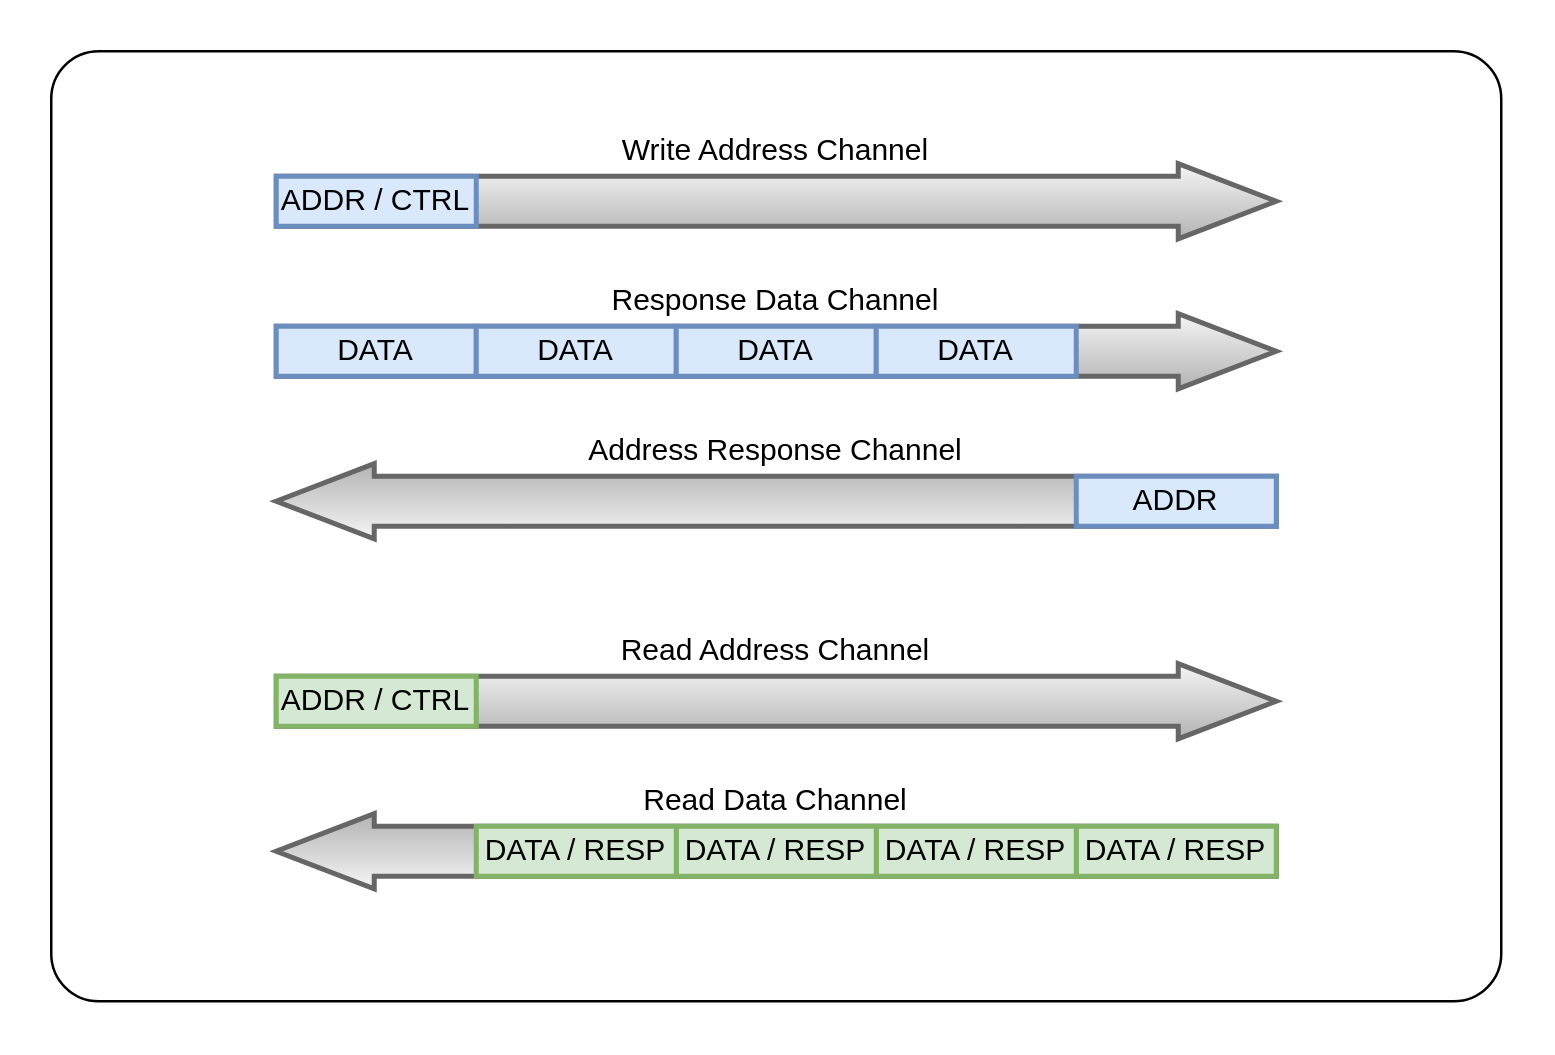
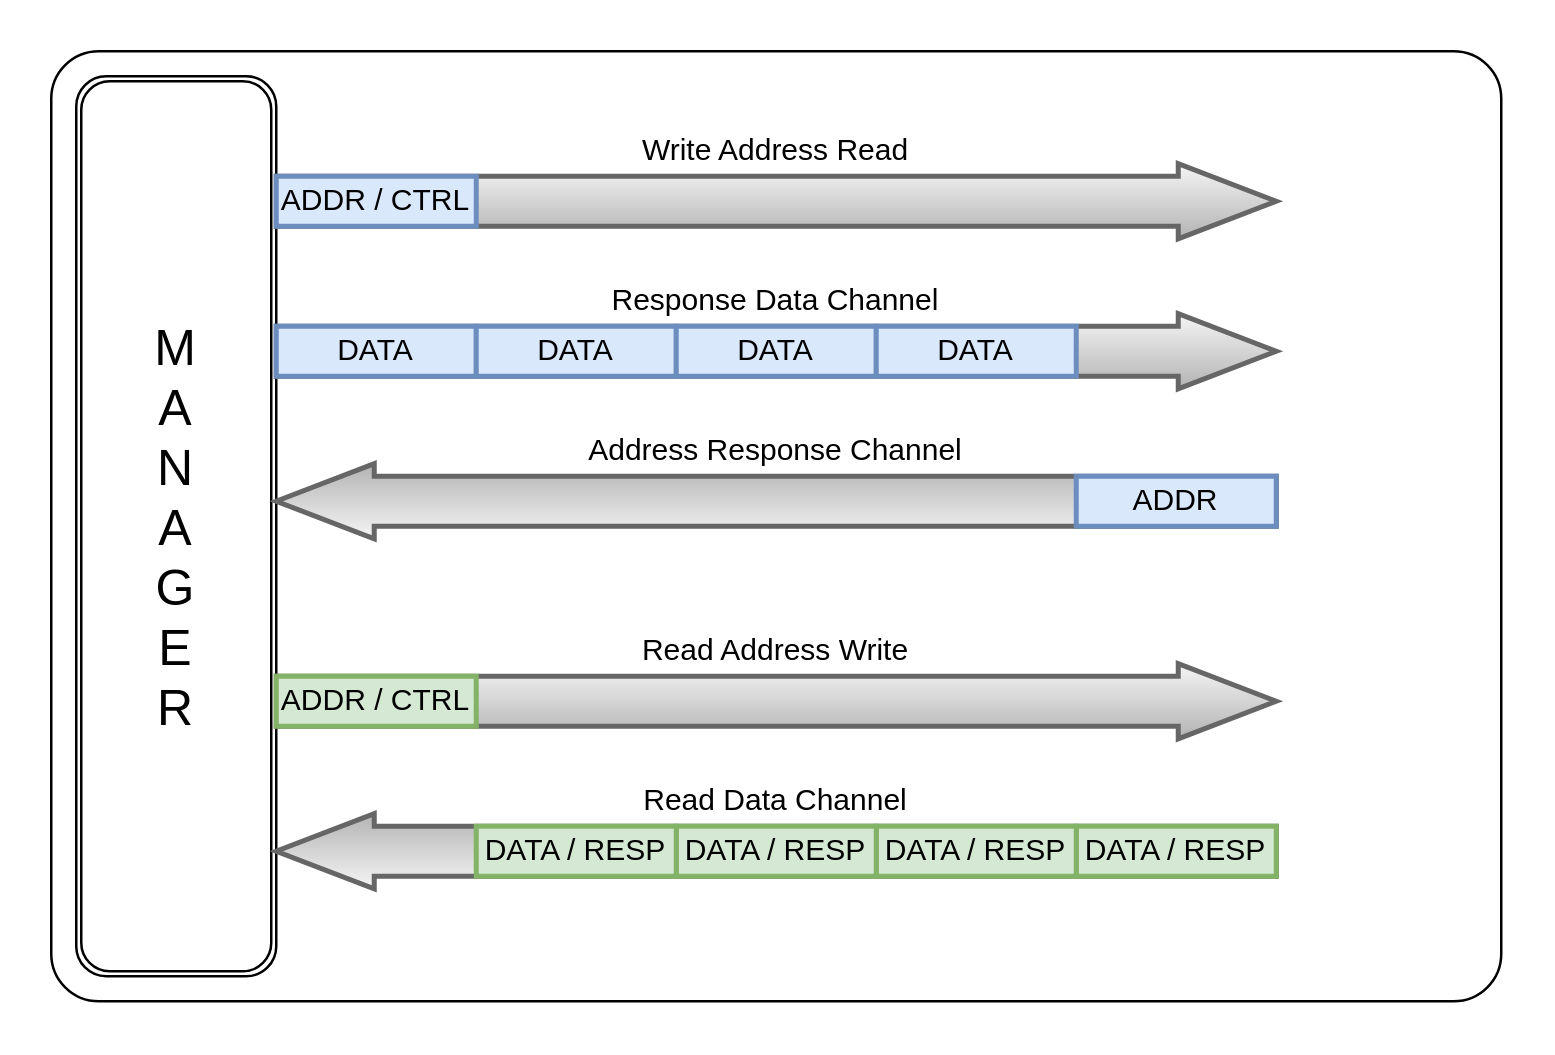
node "Write Address Channel": label "Write Address Channel" -> "Write Address Read"
node "M A N A G E R": added
node "Read Address Channel": label "Read Address Channel" -> "Read Address Write"
